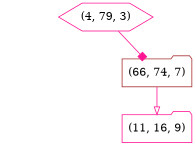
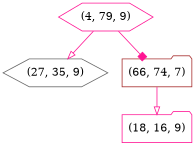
node "(4, 79, 3)": label "(4, 79, 3)" -> "(4, 79, 9)"
node "(27, 35, 9)": added
node "(11, 16, 9)": label "(11, 16, 9)" -> "(18, 16, 9)"
